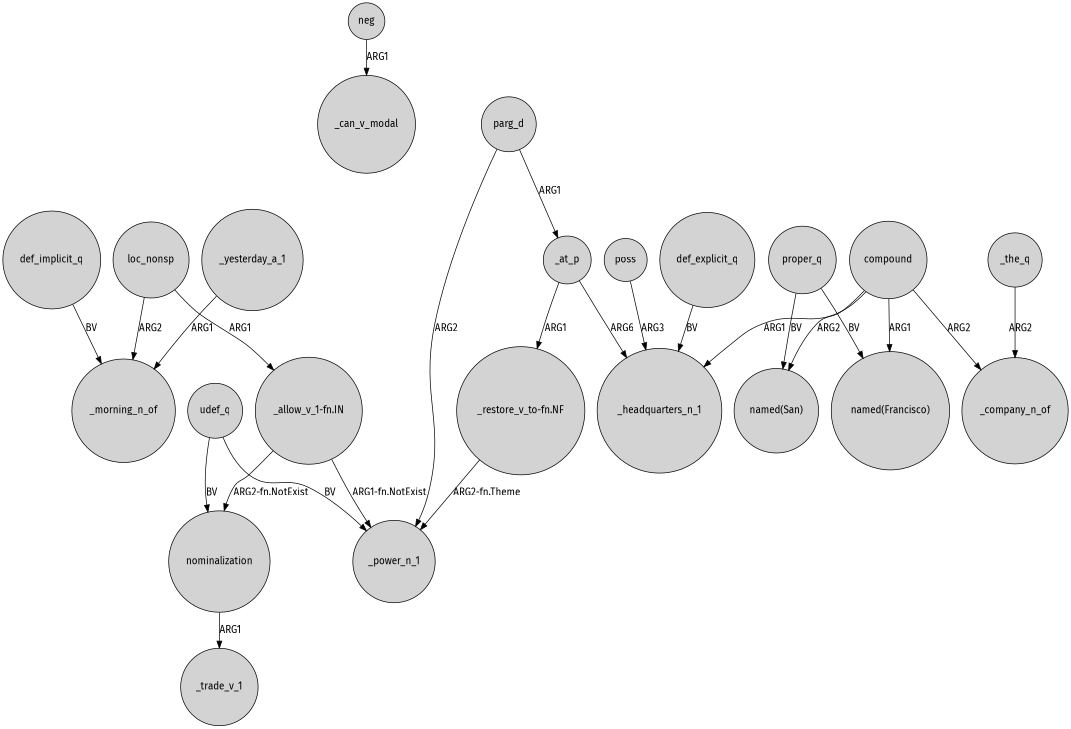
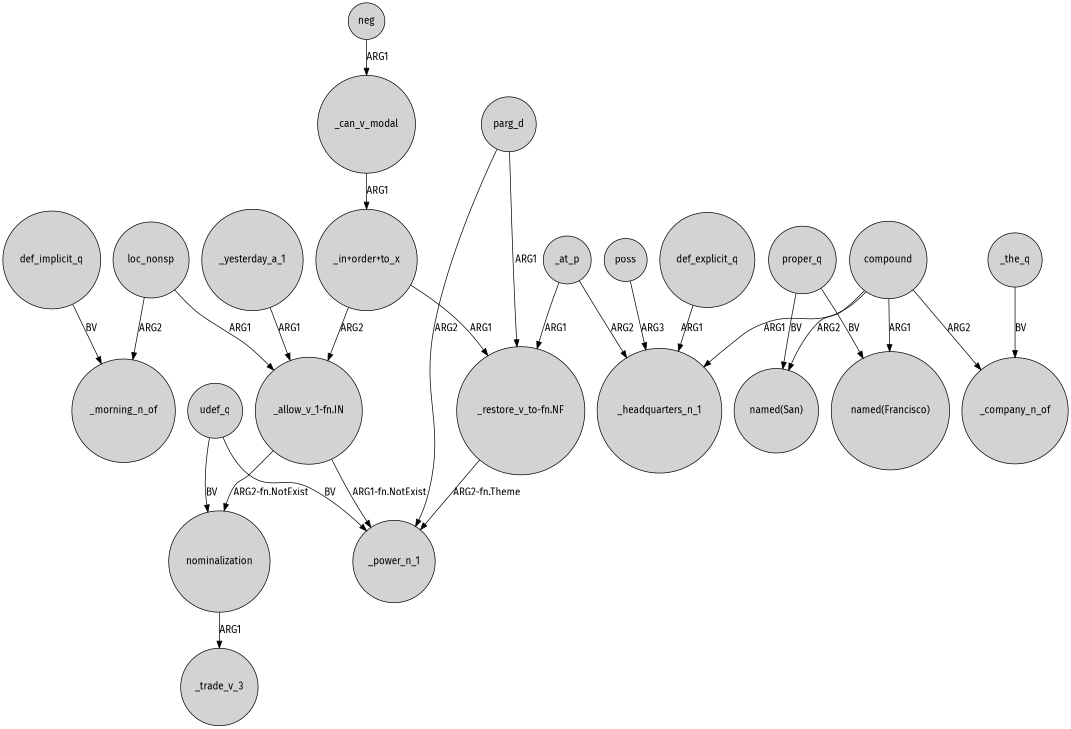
edge "parg_d" -> "_at_p": now "parg_d" -> "_restore_v_to-fn.NF"
node "_in+order+to_x": added
edge "_yesterday_a_1" -> "_morning_n_of": now "_yesterday_a_1" -> "_allow_v_1-fn.IN"
edge "_at_p" -> "_headquarters_n_1": label "ARG6" -> "ARG2"
edge "def_explicit_q" -> "_headquarters_n_1": label "BV" -> "ARG1"
edge "_the_q" -> "_company_n_of": label "ARG2" -> "BV"
node "_trade_v_1": label "_trade_v_1" -> "_trade_v_3"
